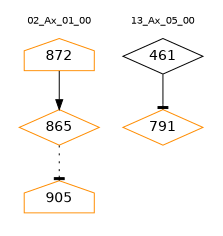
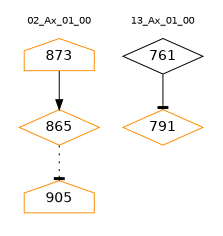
cluster "13_Ax_05_00": label "13_Ax_05_00" -> "13_Ax_01_00"
node "872": label "872" -> "873"
node "461": label "461" -> "761"
